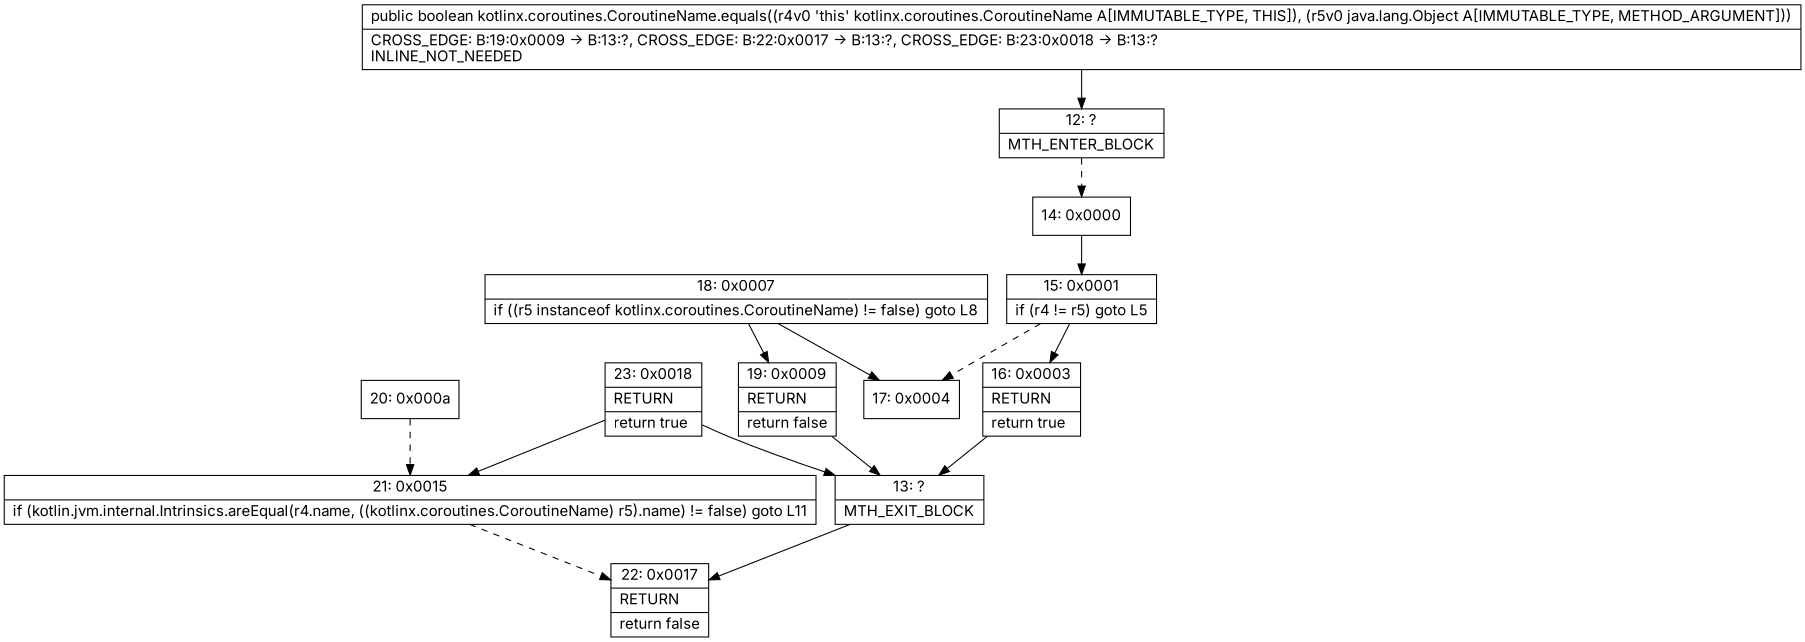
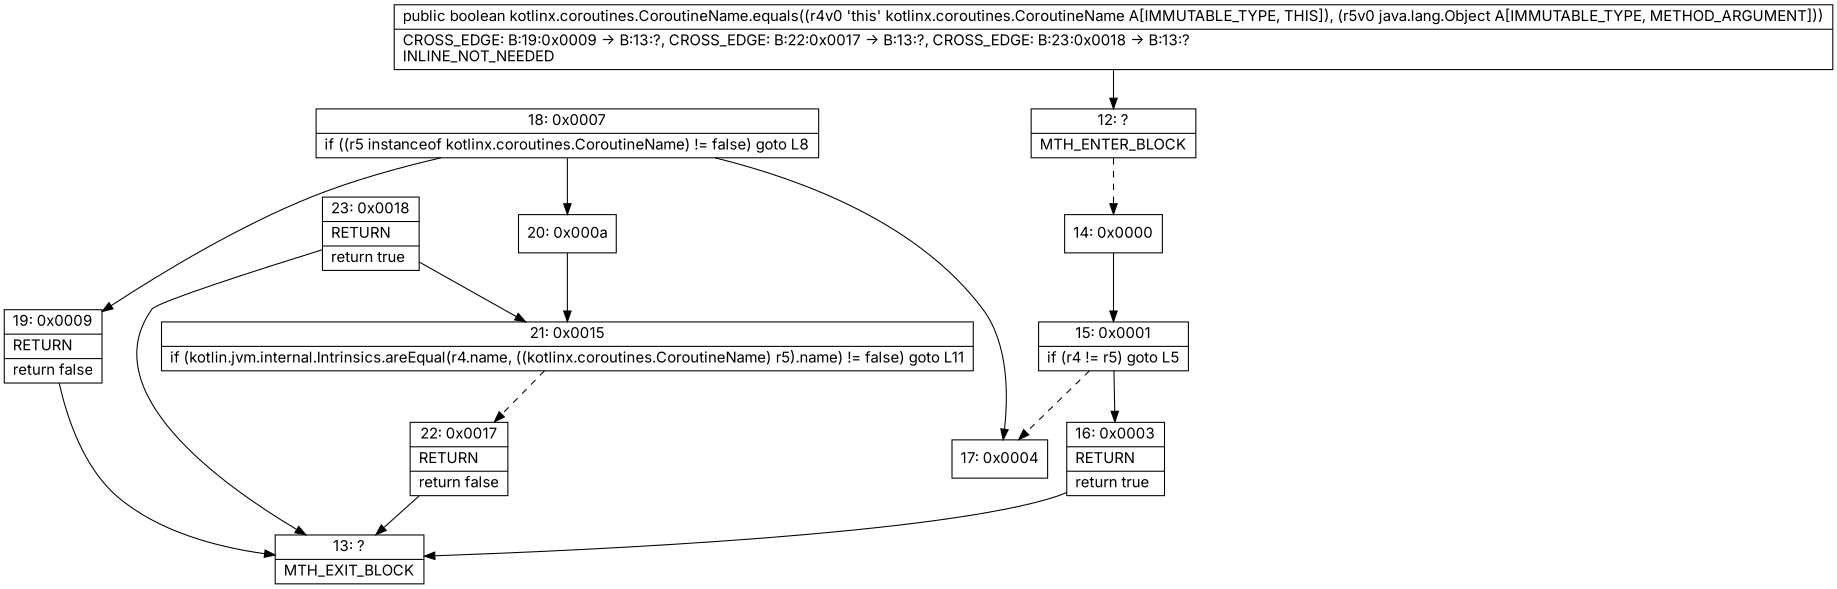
edge "18: 0x0007" -> "20: 0x000a": added
edge "20: 0x000a" -> "21: 0x0015": style dashed -> solid
edge "13: ?" -> "22: 0x0017": reversed
